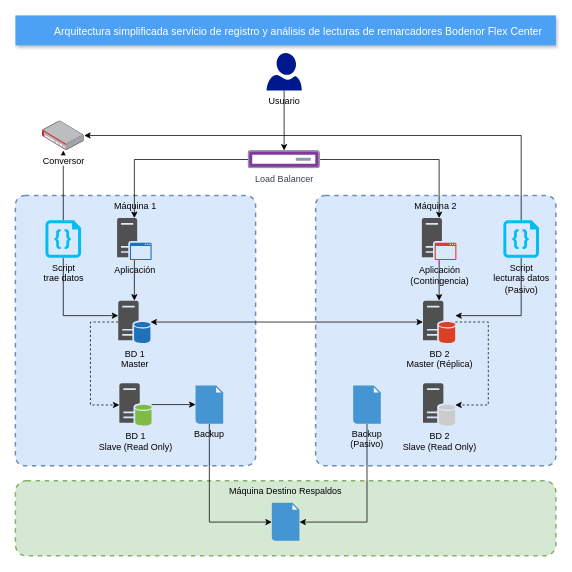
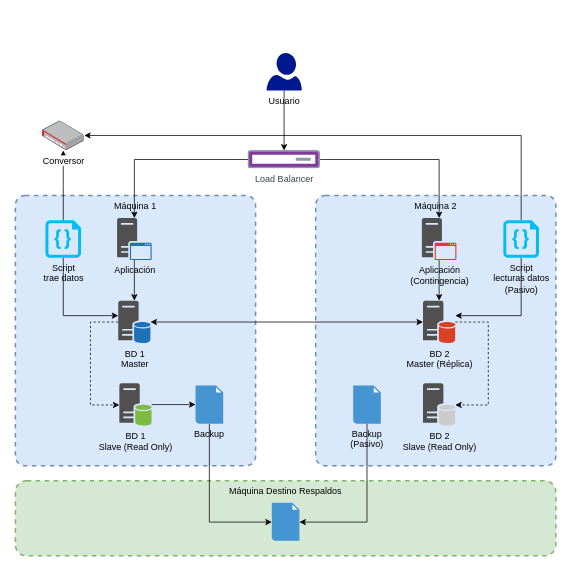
node "Arquitectura simplificada servicio de registro y análisis de lecturas de remarcadores Bodenor Flex Center": removed
